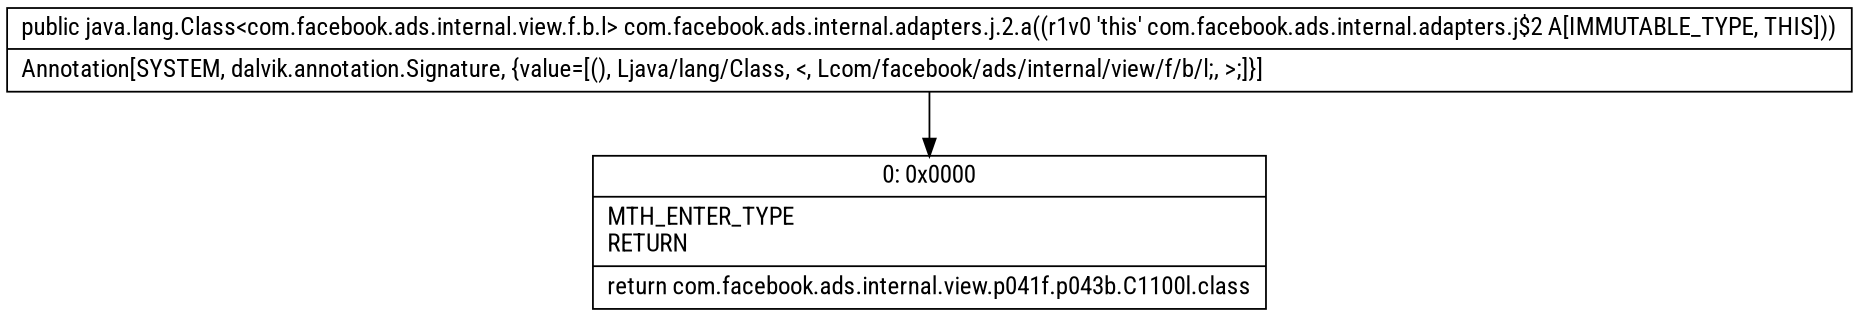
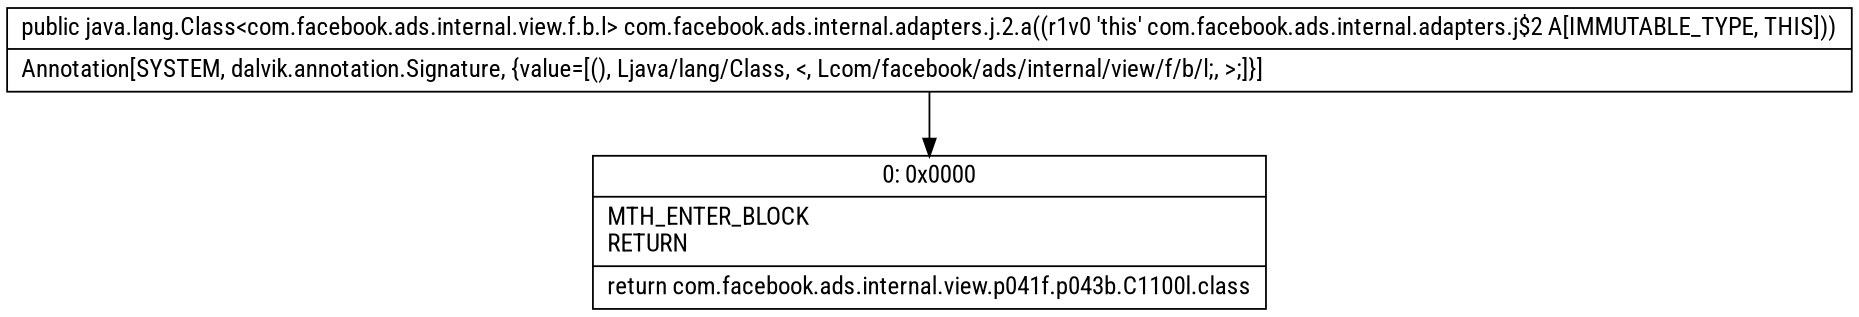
node "0: 0x0000": text "MTH_ENTER_TYPE" -> "MTH_ENTER_BLOCK"
